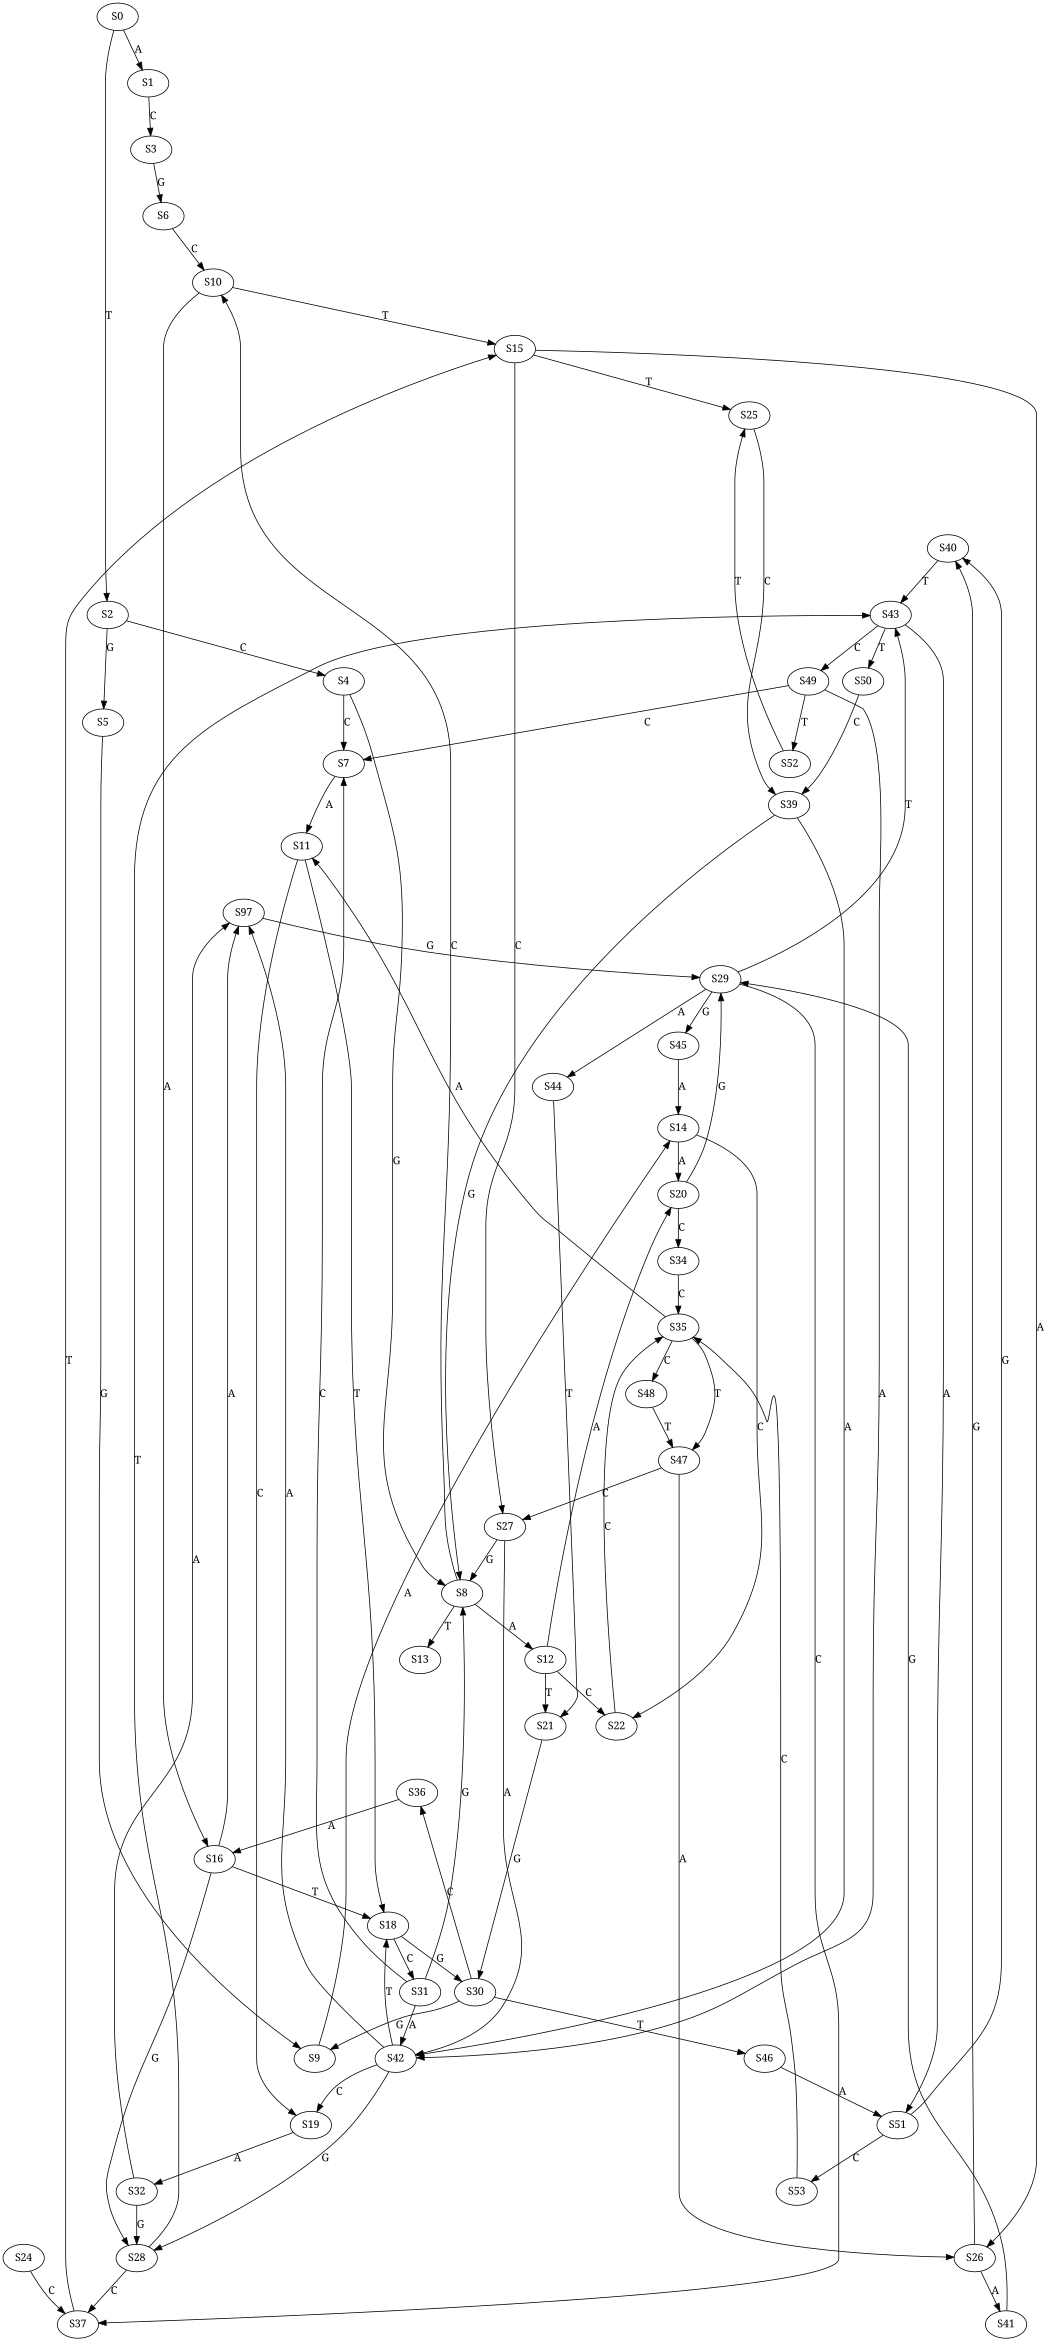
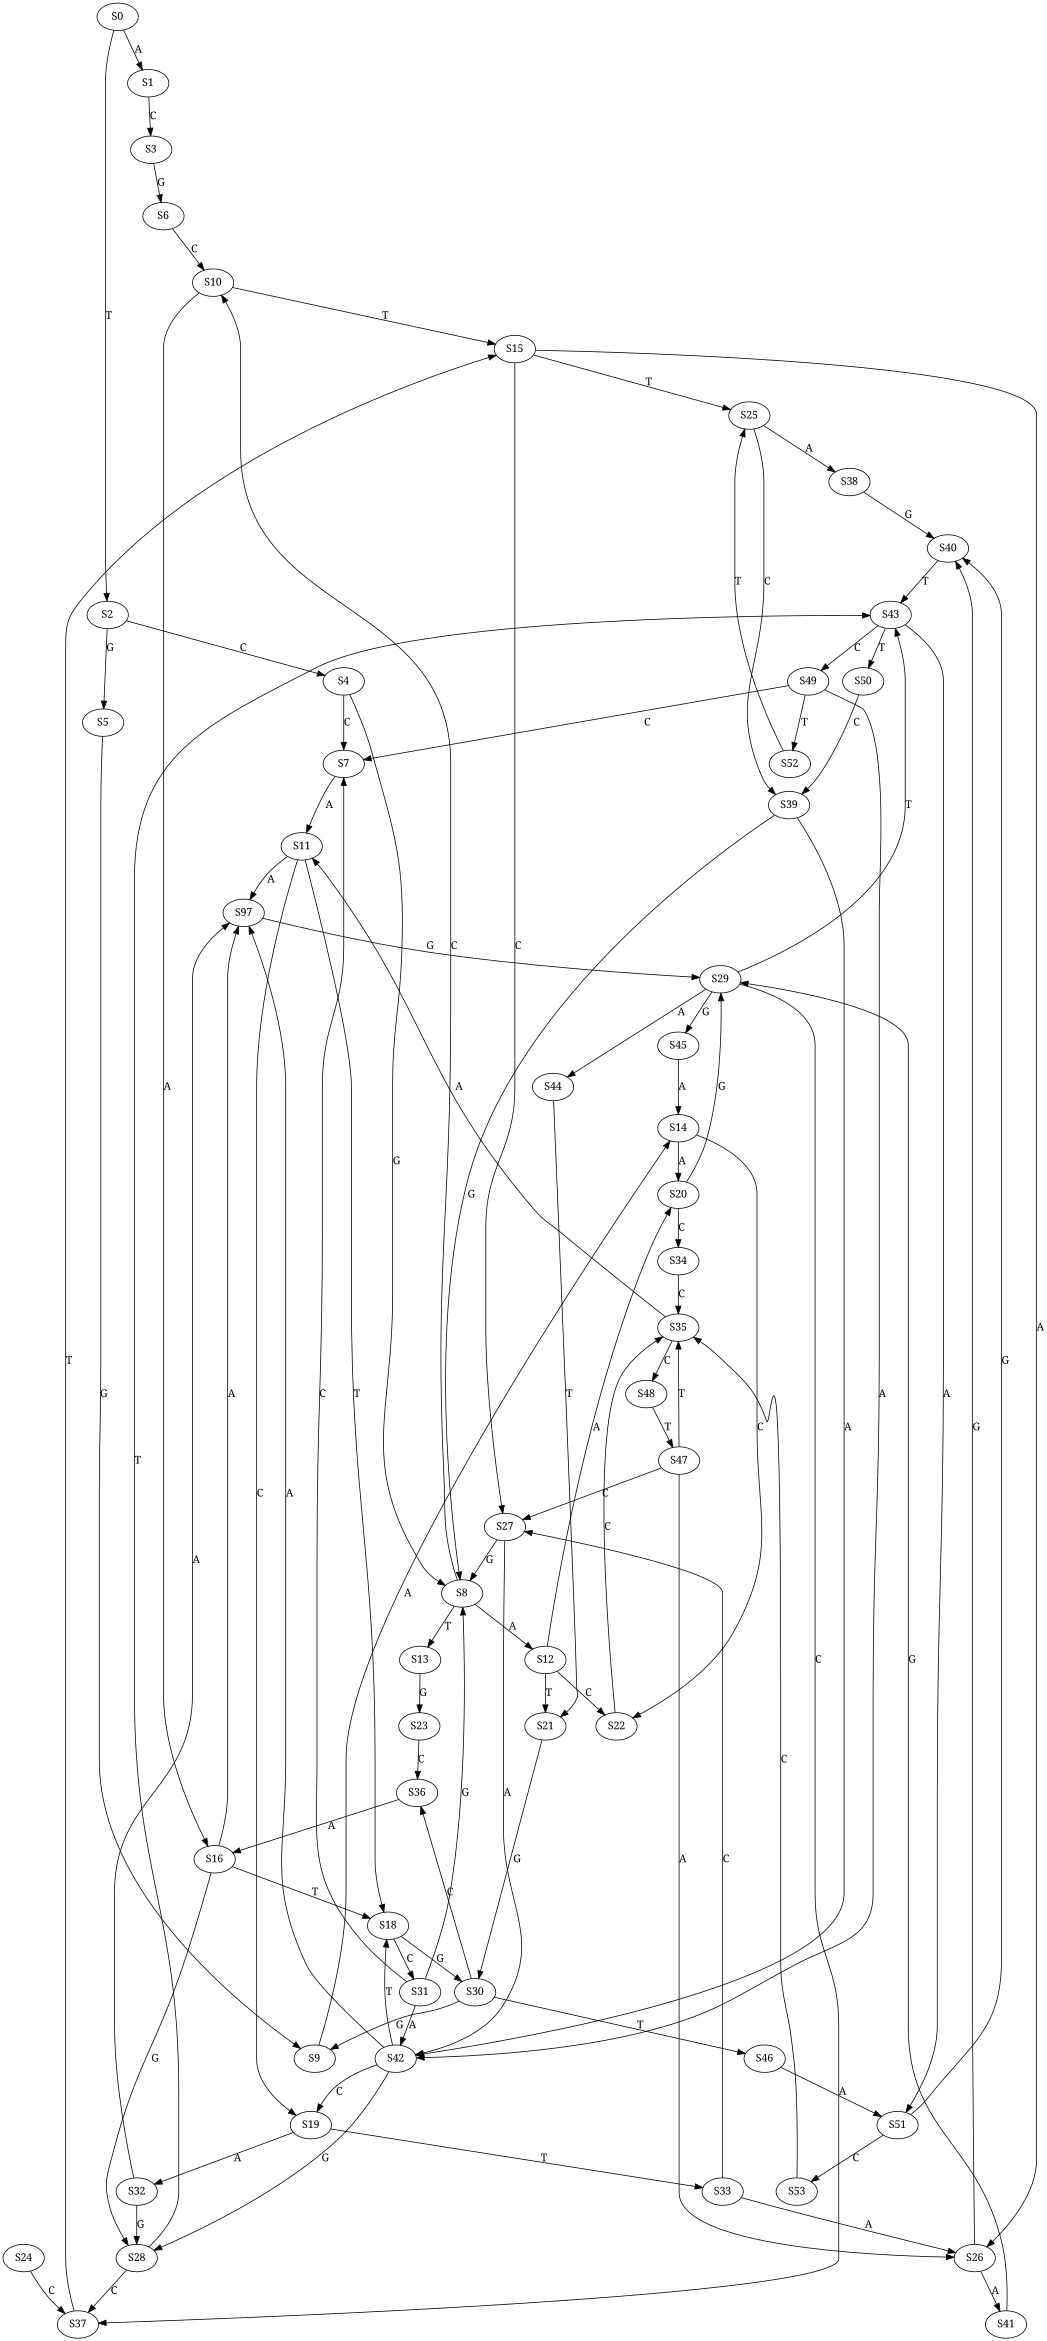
node "S38": added
edge "S11" -> "S97": added, label "A"
edge "S35" -> "S47": reversed
node "S23": added
node "S33": added
